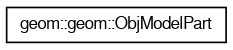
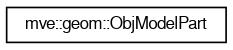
node "geom::geom::ObjModelPart": label "geom::geom::ObjModelPart" -> "mve::geom::ObjModelPart"
